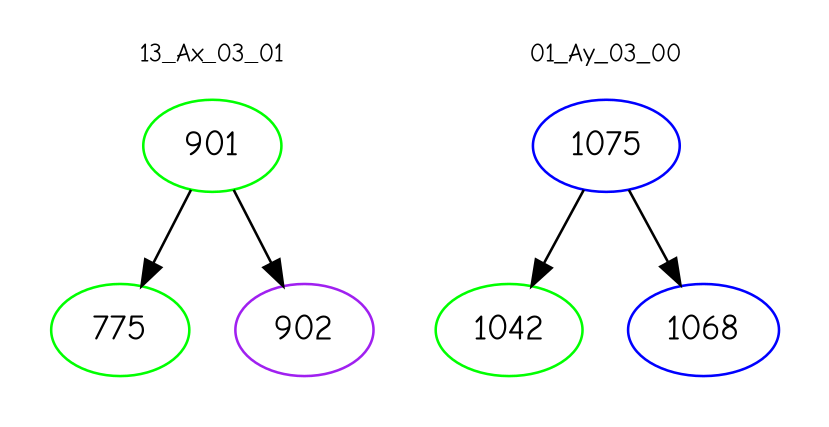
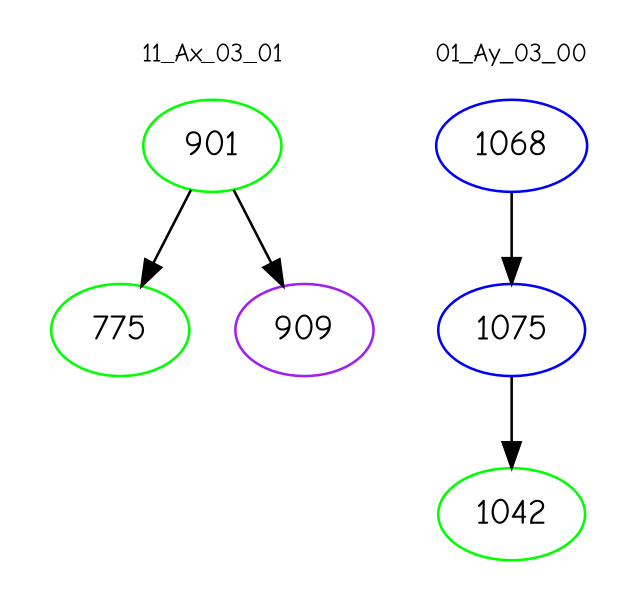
cluster "13_Ax_03_01": label "13_Ax_03_01" -> "11_Ax_03_01"
edge "1075" -> "1068": reversed
node "902": label "902" -> "909"
